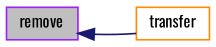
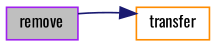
edge "transfer" -> "remove": reversed
